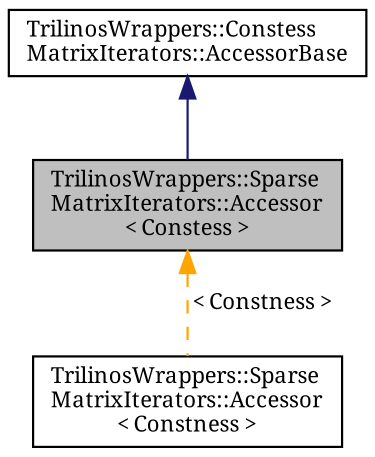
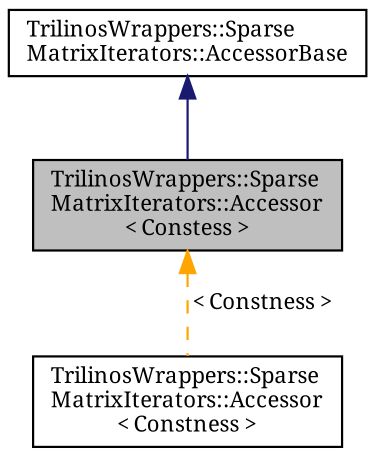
node "TrilinosWrappers::Constess MatrixIterators::AccessorBase": label "TrilinosWrappers::Constess MatrixIterators::AccessorBase" -> "TrilinosWrappers::Sparse MatrixIterators::AccessorBase"
